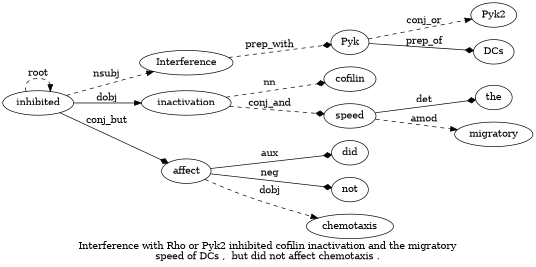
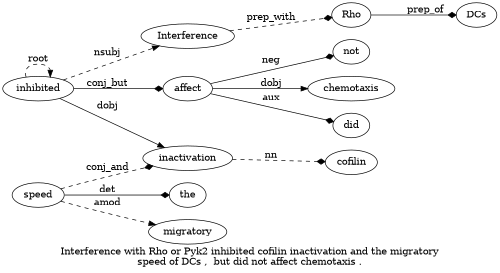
node "Pyk2": removed
node "Pyk": label "Pyk" -> "Rho"
edge "inactivation" -> "speed": reversed
edge "affect" -> "chemotaxis": style dashed -> solid
